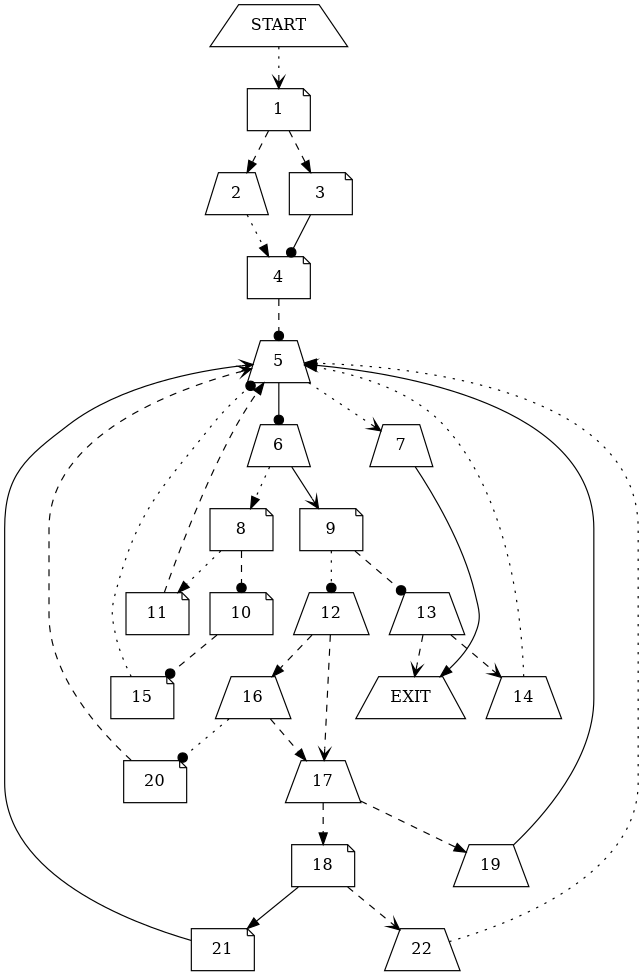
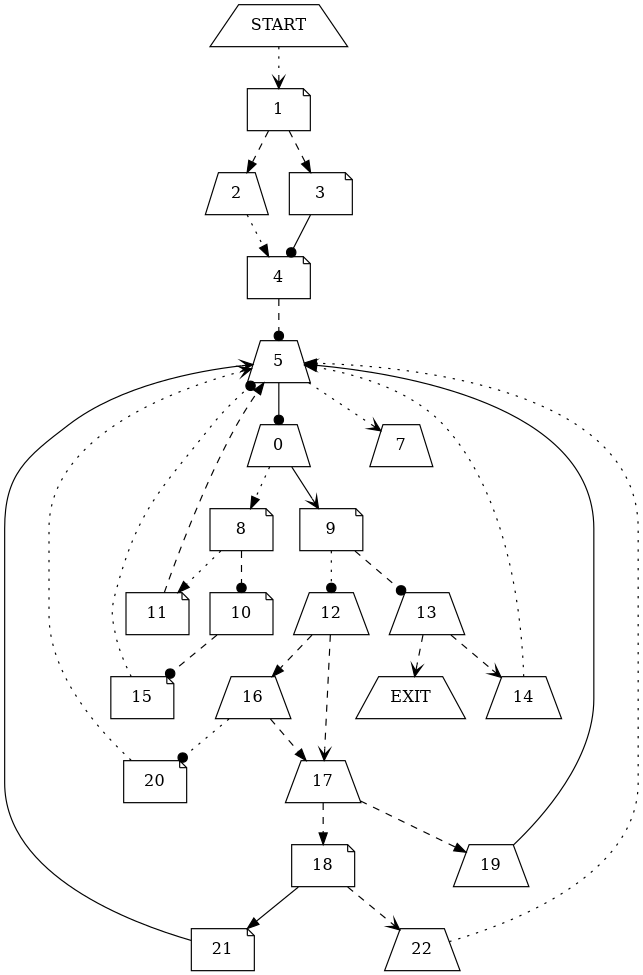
node "6": label "6" -> "0"
edge "20" -> "5": style dashed -> dotted
edge "7" -> "EXIT": removed
